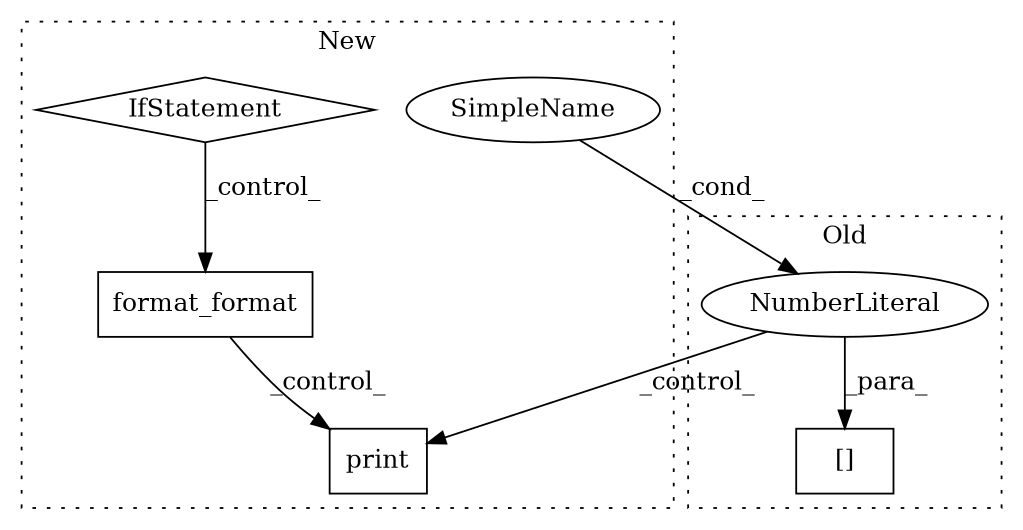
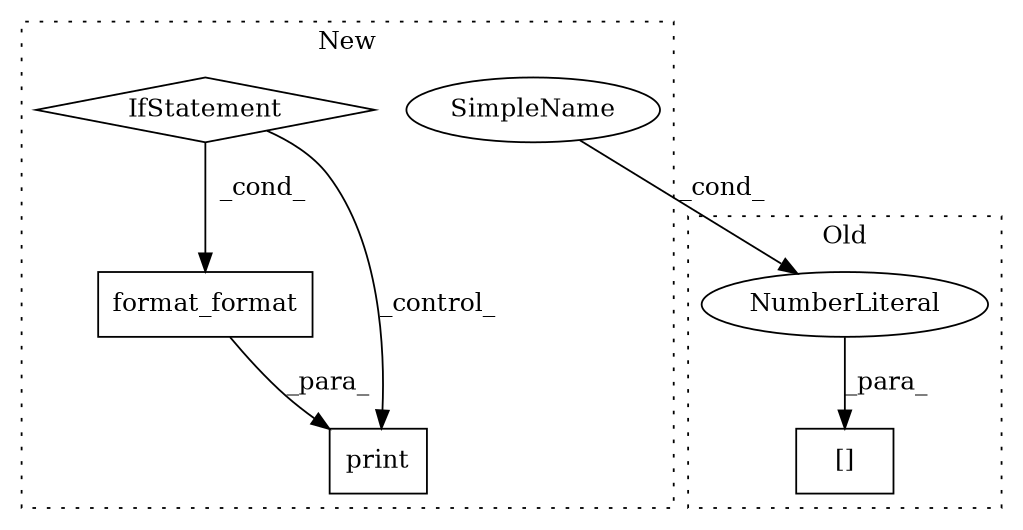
edge "IfStatement" -> "format_format": label "_control_" -> "_cond_"
edge "format_format" -> "print": label "_control_" -> "_para_"
edge "NumberLiteral" -> "print": now "IfStatement" -> "print"
